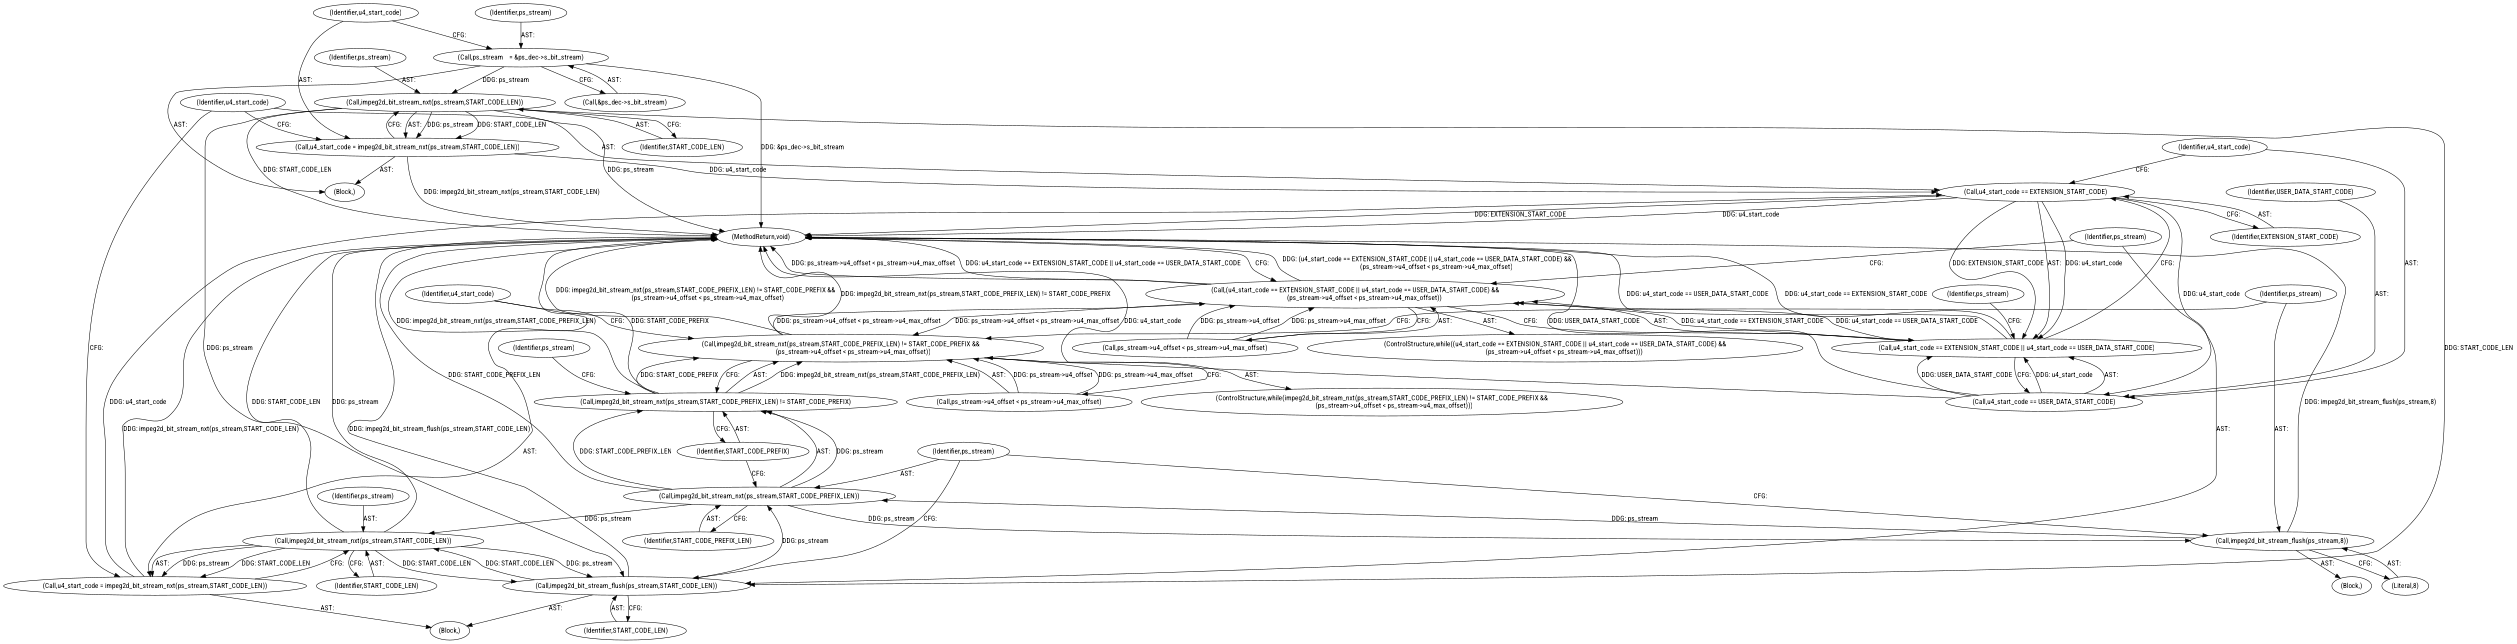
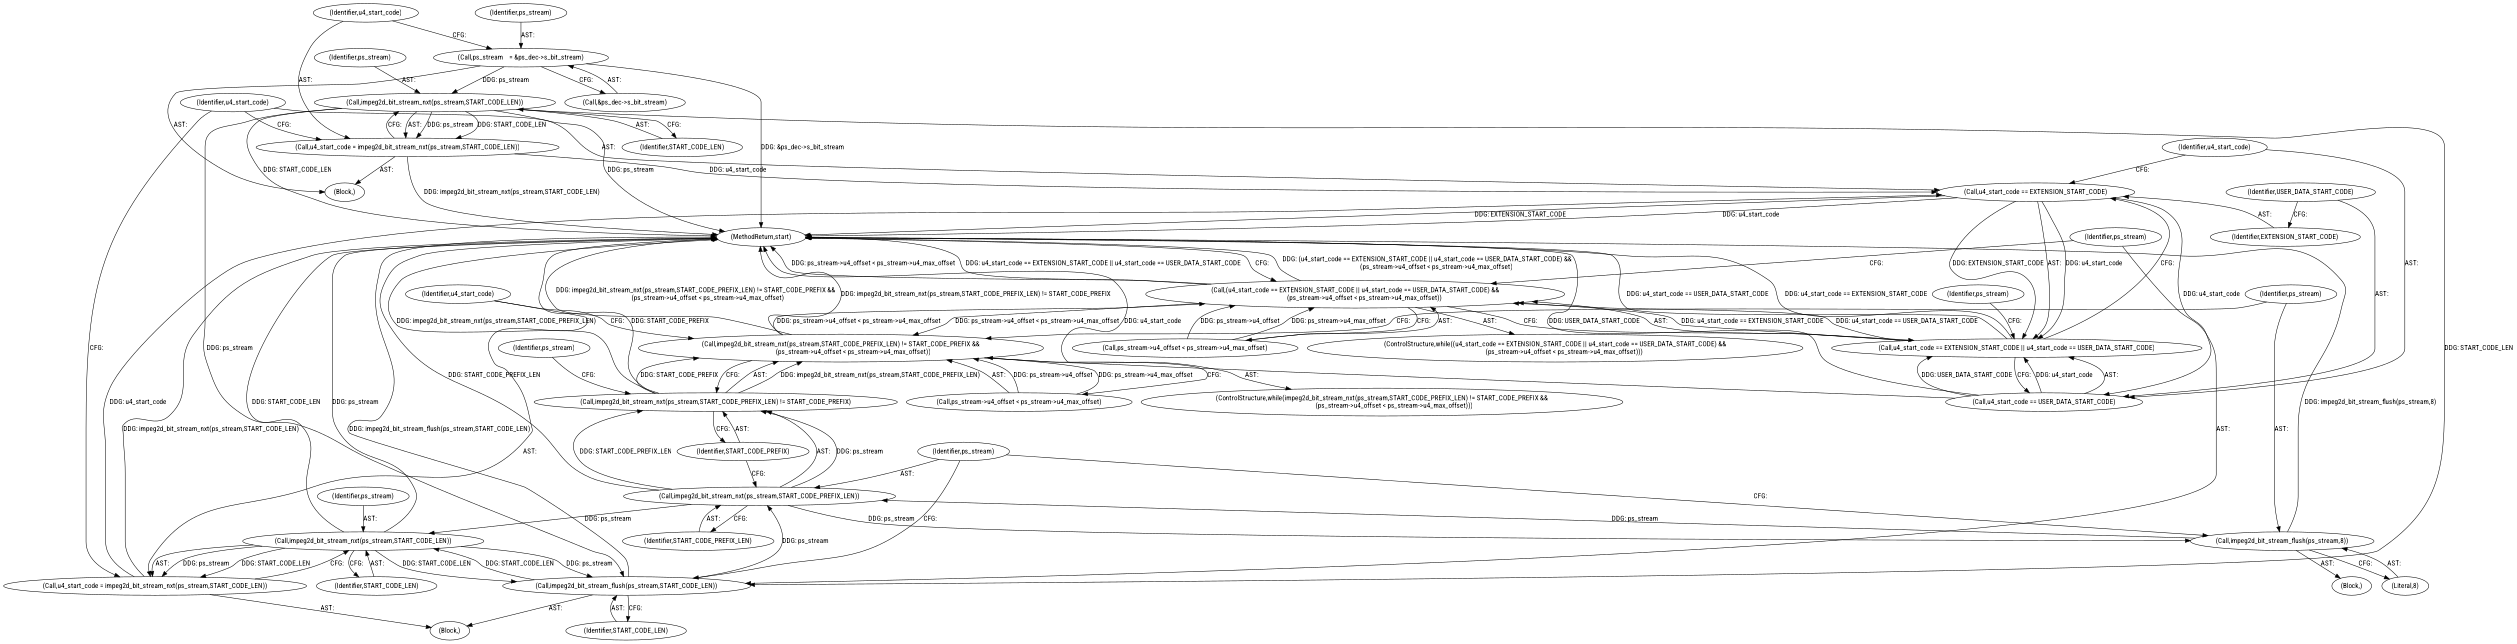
edge "(Call,u4_start_code == EXTENSION_START_CODE)" -> "(Identifier,EXTENSION_START_CODE)": now "(Identifier,USER_DATA_START_CODE)" -> "(Identifier,EXTENSION_START_CODE)"
node "(MethodReturn,void)": label "(MethodReturn,void)" -> "(MethodReturn,start)"
